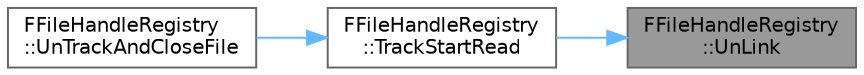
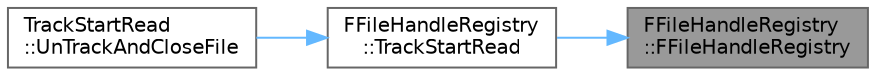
node "FFileHandleRegistry ::UnTrackAndCloseFile": label "FFileHandleRegistry ::UnTrackAndCloseFile" -> "TrackStartRead ::UnTrackAndCloseFile"
node "FFileHandleRegistry ::UnLink": label "FFileHandleRegistry ::UnLink" -> "FFileHandleRegistry ::FFileHandleRegistry"
